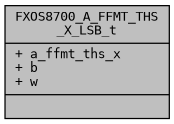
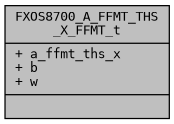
node "FXOS8700_A_FFMT_THS": text "_X_LSB_t" -> "_X_FFMT_t"
